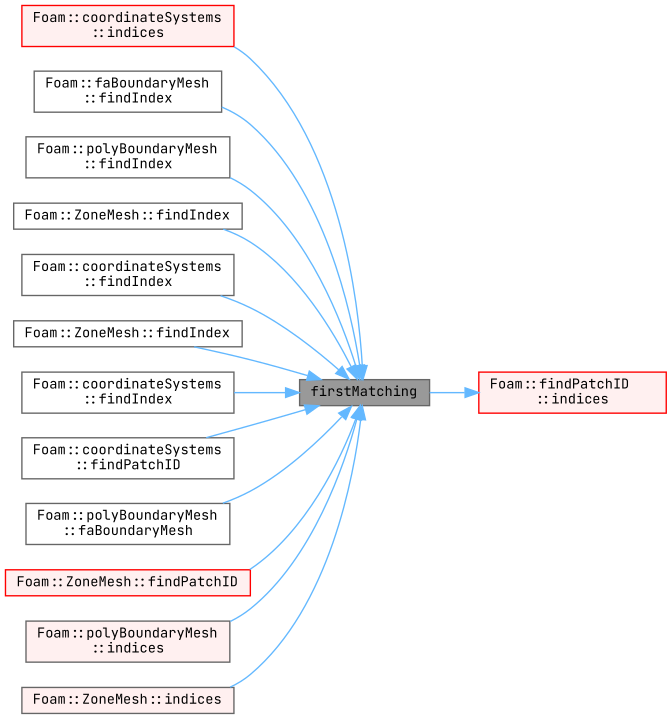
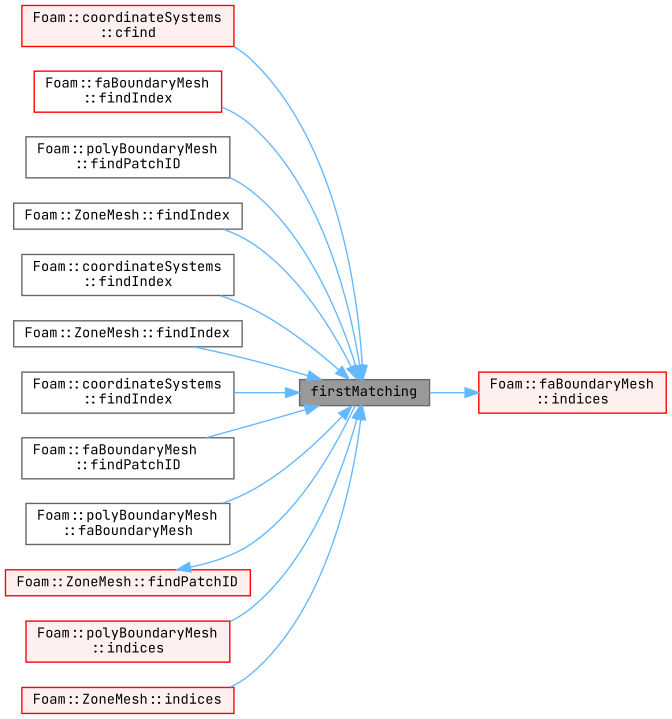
node "Foam::coordinateSystems ::indices": label "Foam::coordinateSystems ::indices" -> "Foam::coordinateSystems ::cfind"
node "Foam::faBoundaryMesh ::findIndex": color grey40 -> red
node "Foam::polyBoundaryMesh ::findIndex": label "Foam::polyBoundaryMesh ::findIndex" -> "Foam::polyBoundaryMesh ::findPatchID"
node "Foam::findPatchID ::indices": label "Foam::findPatchID ::indices" -> "Foam::faBoundaryMesh ::indices"
node "Foam::coordinateSystems ::findPatchID": label "Foam::coordinateSystems ::findPatchID" -> "Foam::faBoundaryMesh ::findPatchID"
edge "Foam::ZoneMesh::findPatchID" -> "firstMatching": reversed
node "Foam::polyBoundaryMesh ::indices": color grey40 -> red
node "Foam::ZoneMesh::indices": color grey40 -> red
